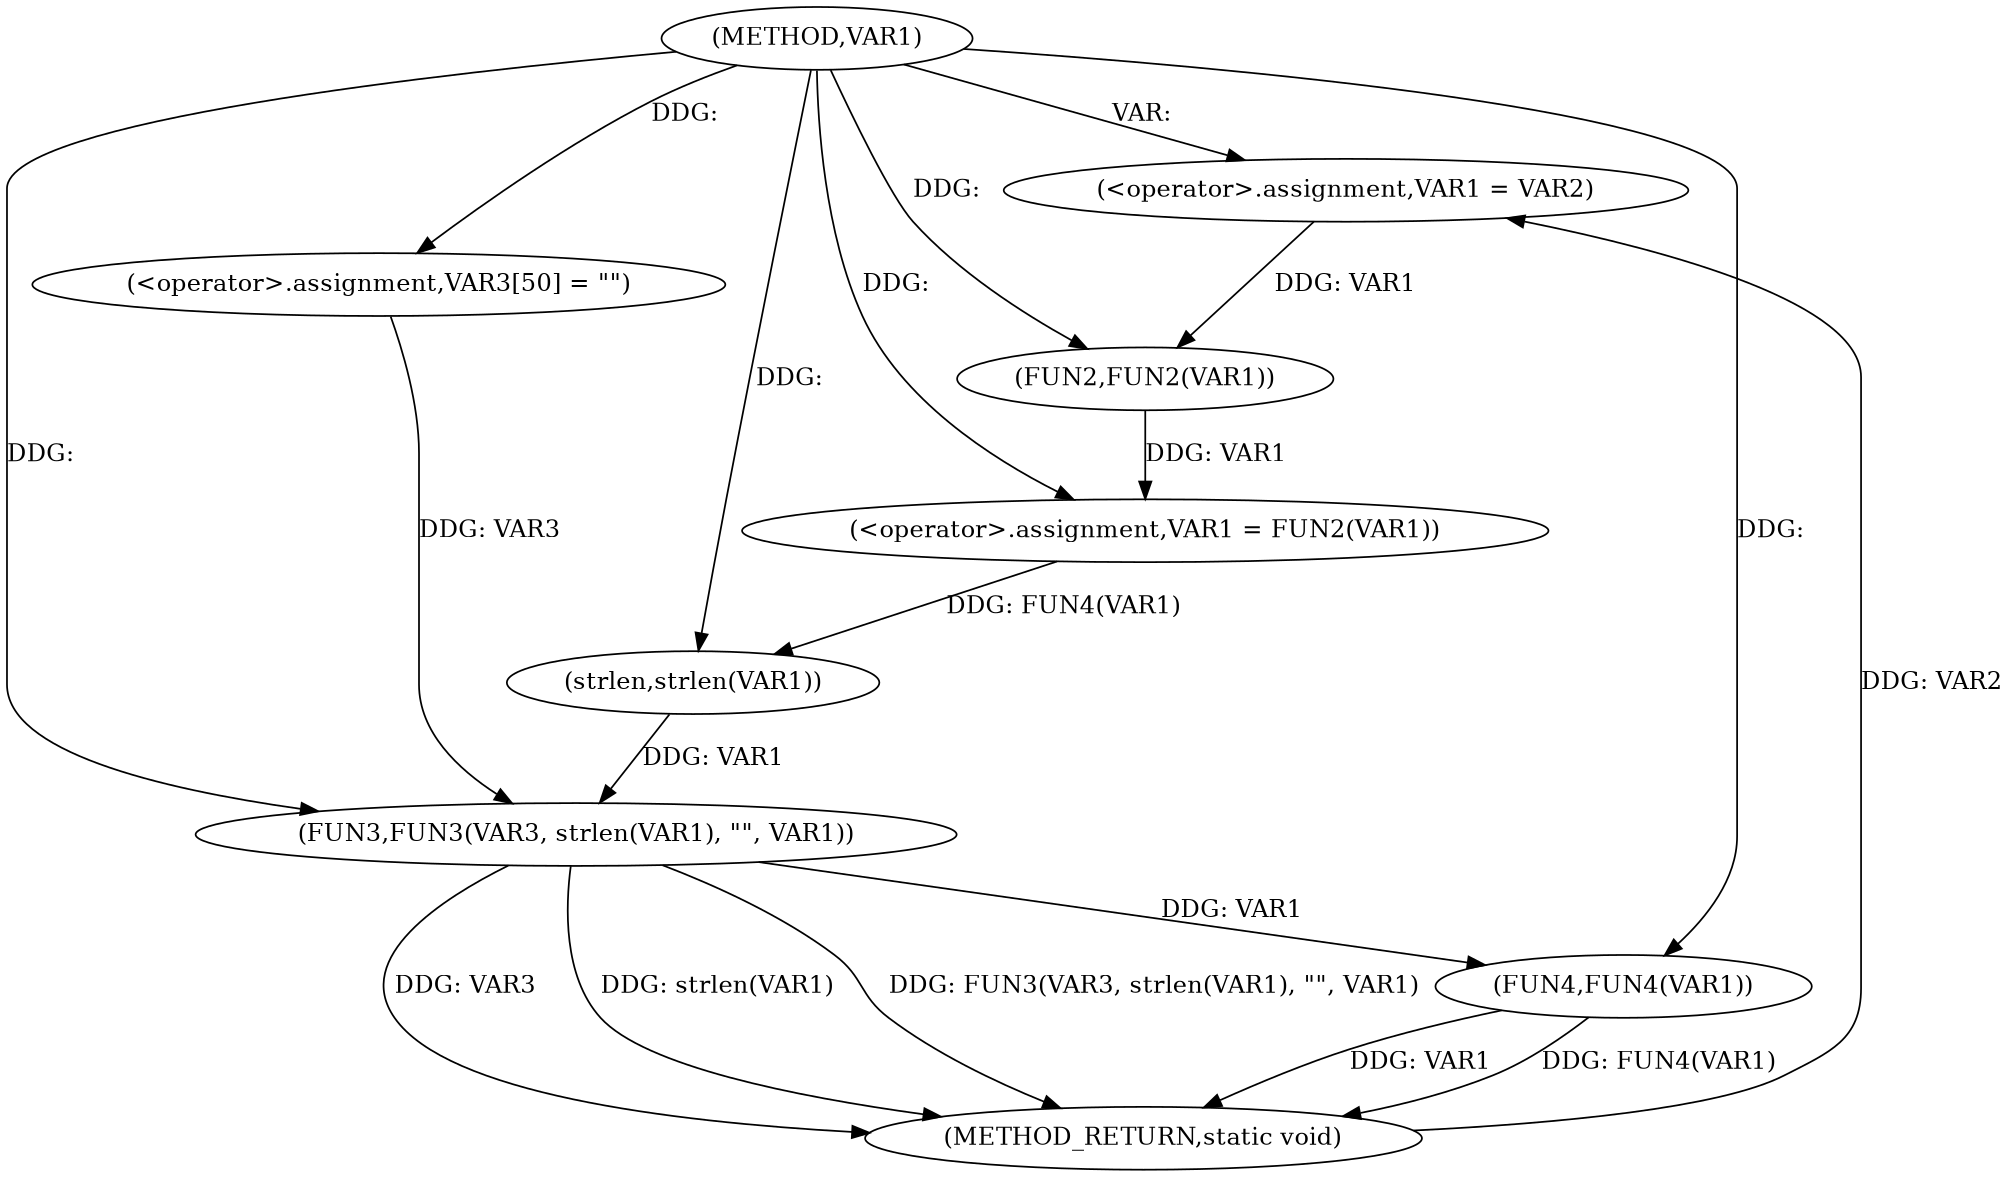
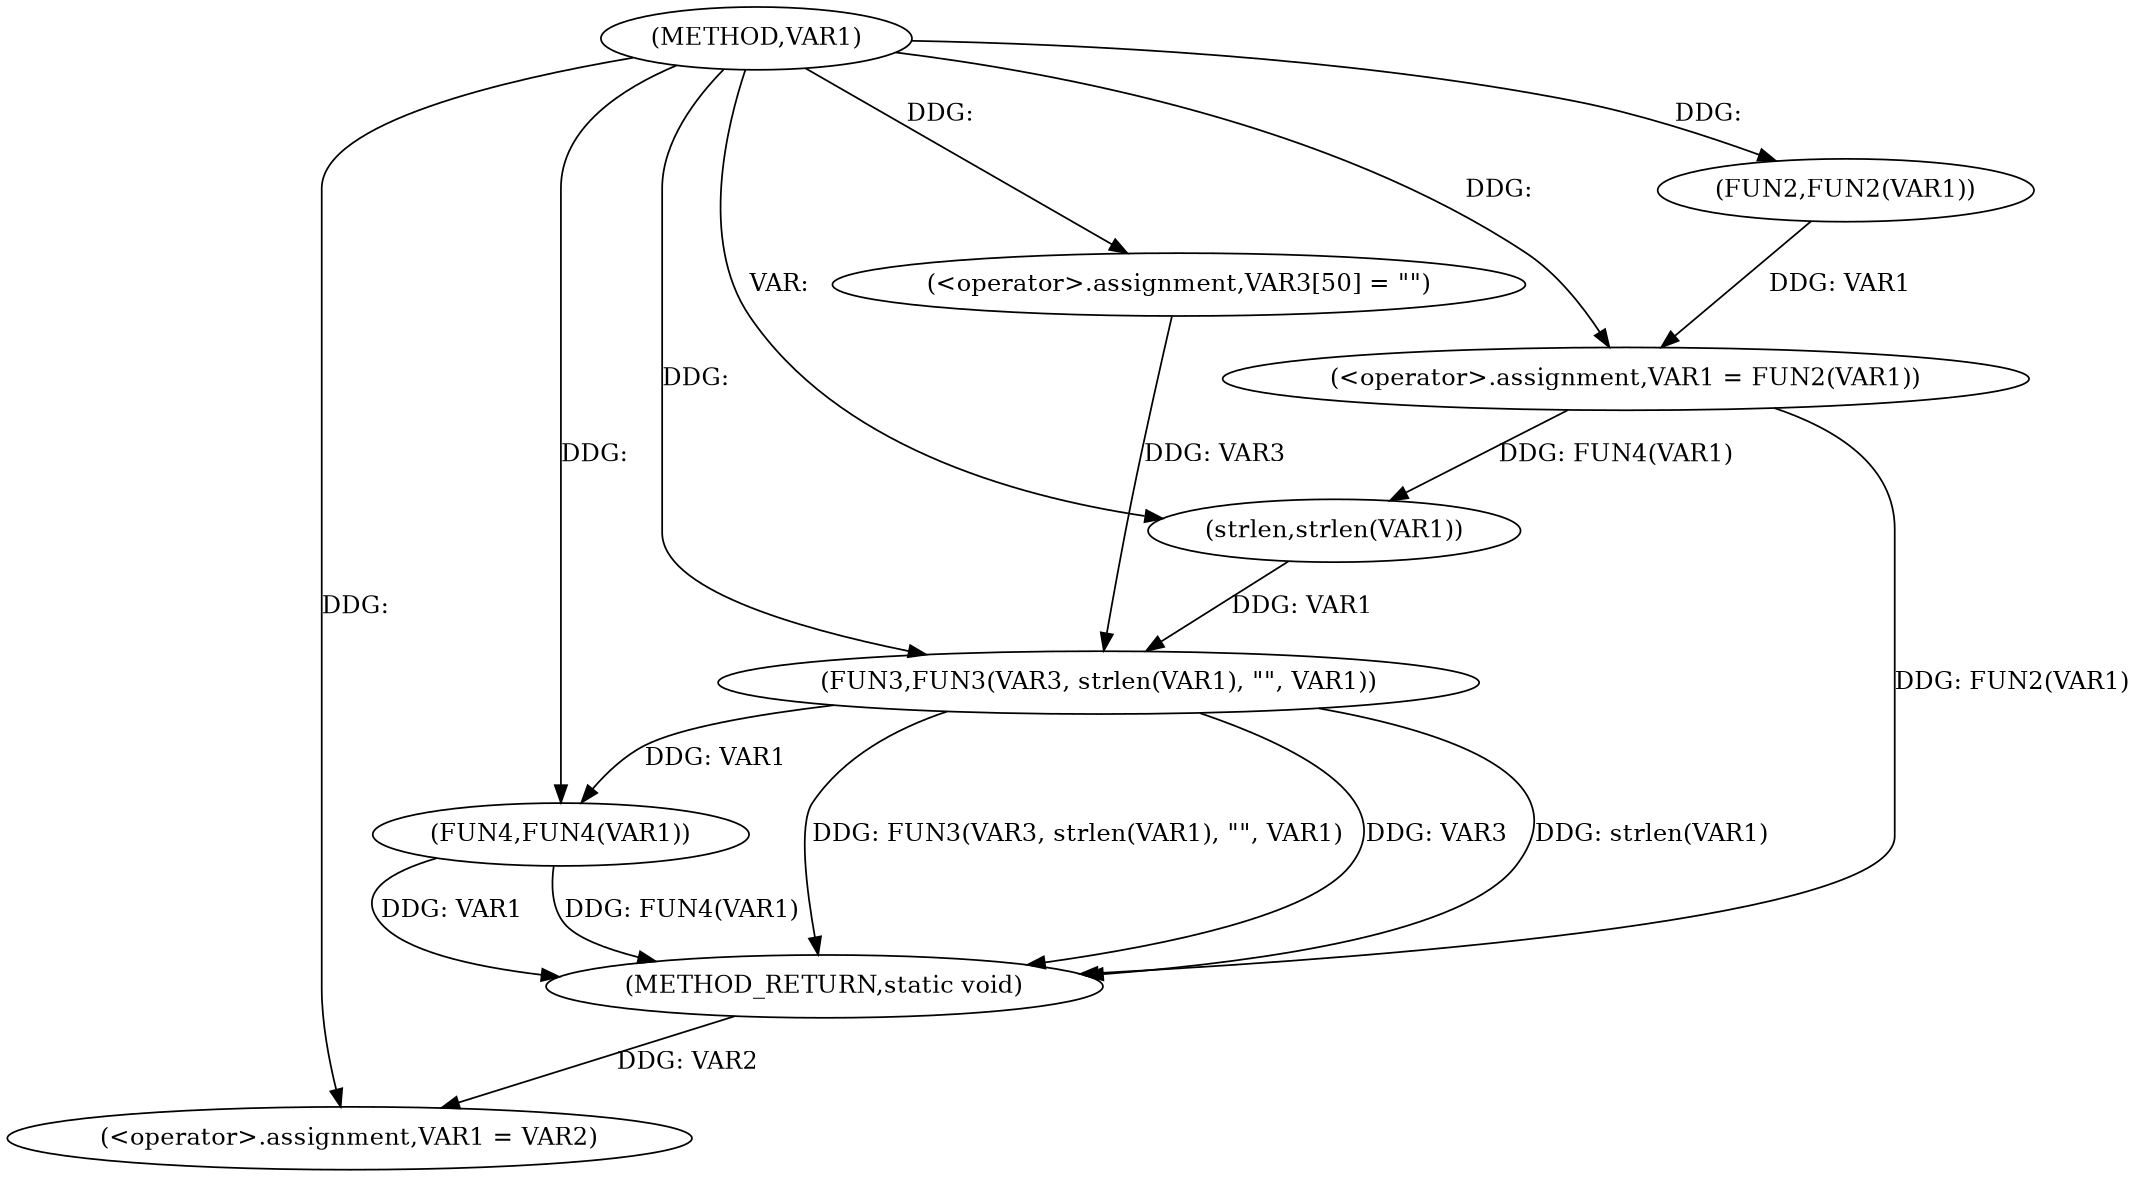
edge "(METHOD,VAR1)" -> "(<operator>.assignment,VAR1 = VAR2)": label "VAR: " -> "DDG: "
edge "(<operator>.assignment,VAR1 = VAR2)" -> "(FUN2,FUN2(VAR1))": removed, label "DDG: VAR1"
edge "(METHOD,VAR1)" -> "(strlen,strlen(VAR1))": label "DDG: " -> "VAR: "
edge "(<operator>.assignment,VAR1 = FUN2(VAR1))" -> "(METHOD_RETURN,static void)": added, label "DDG: FUN2(VAR1)"
